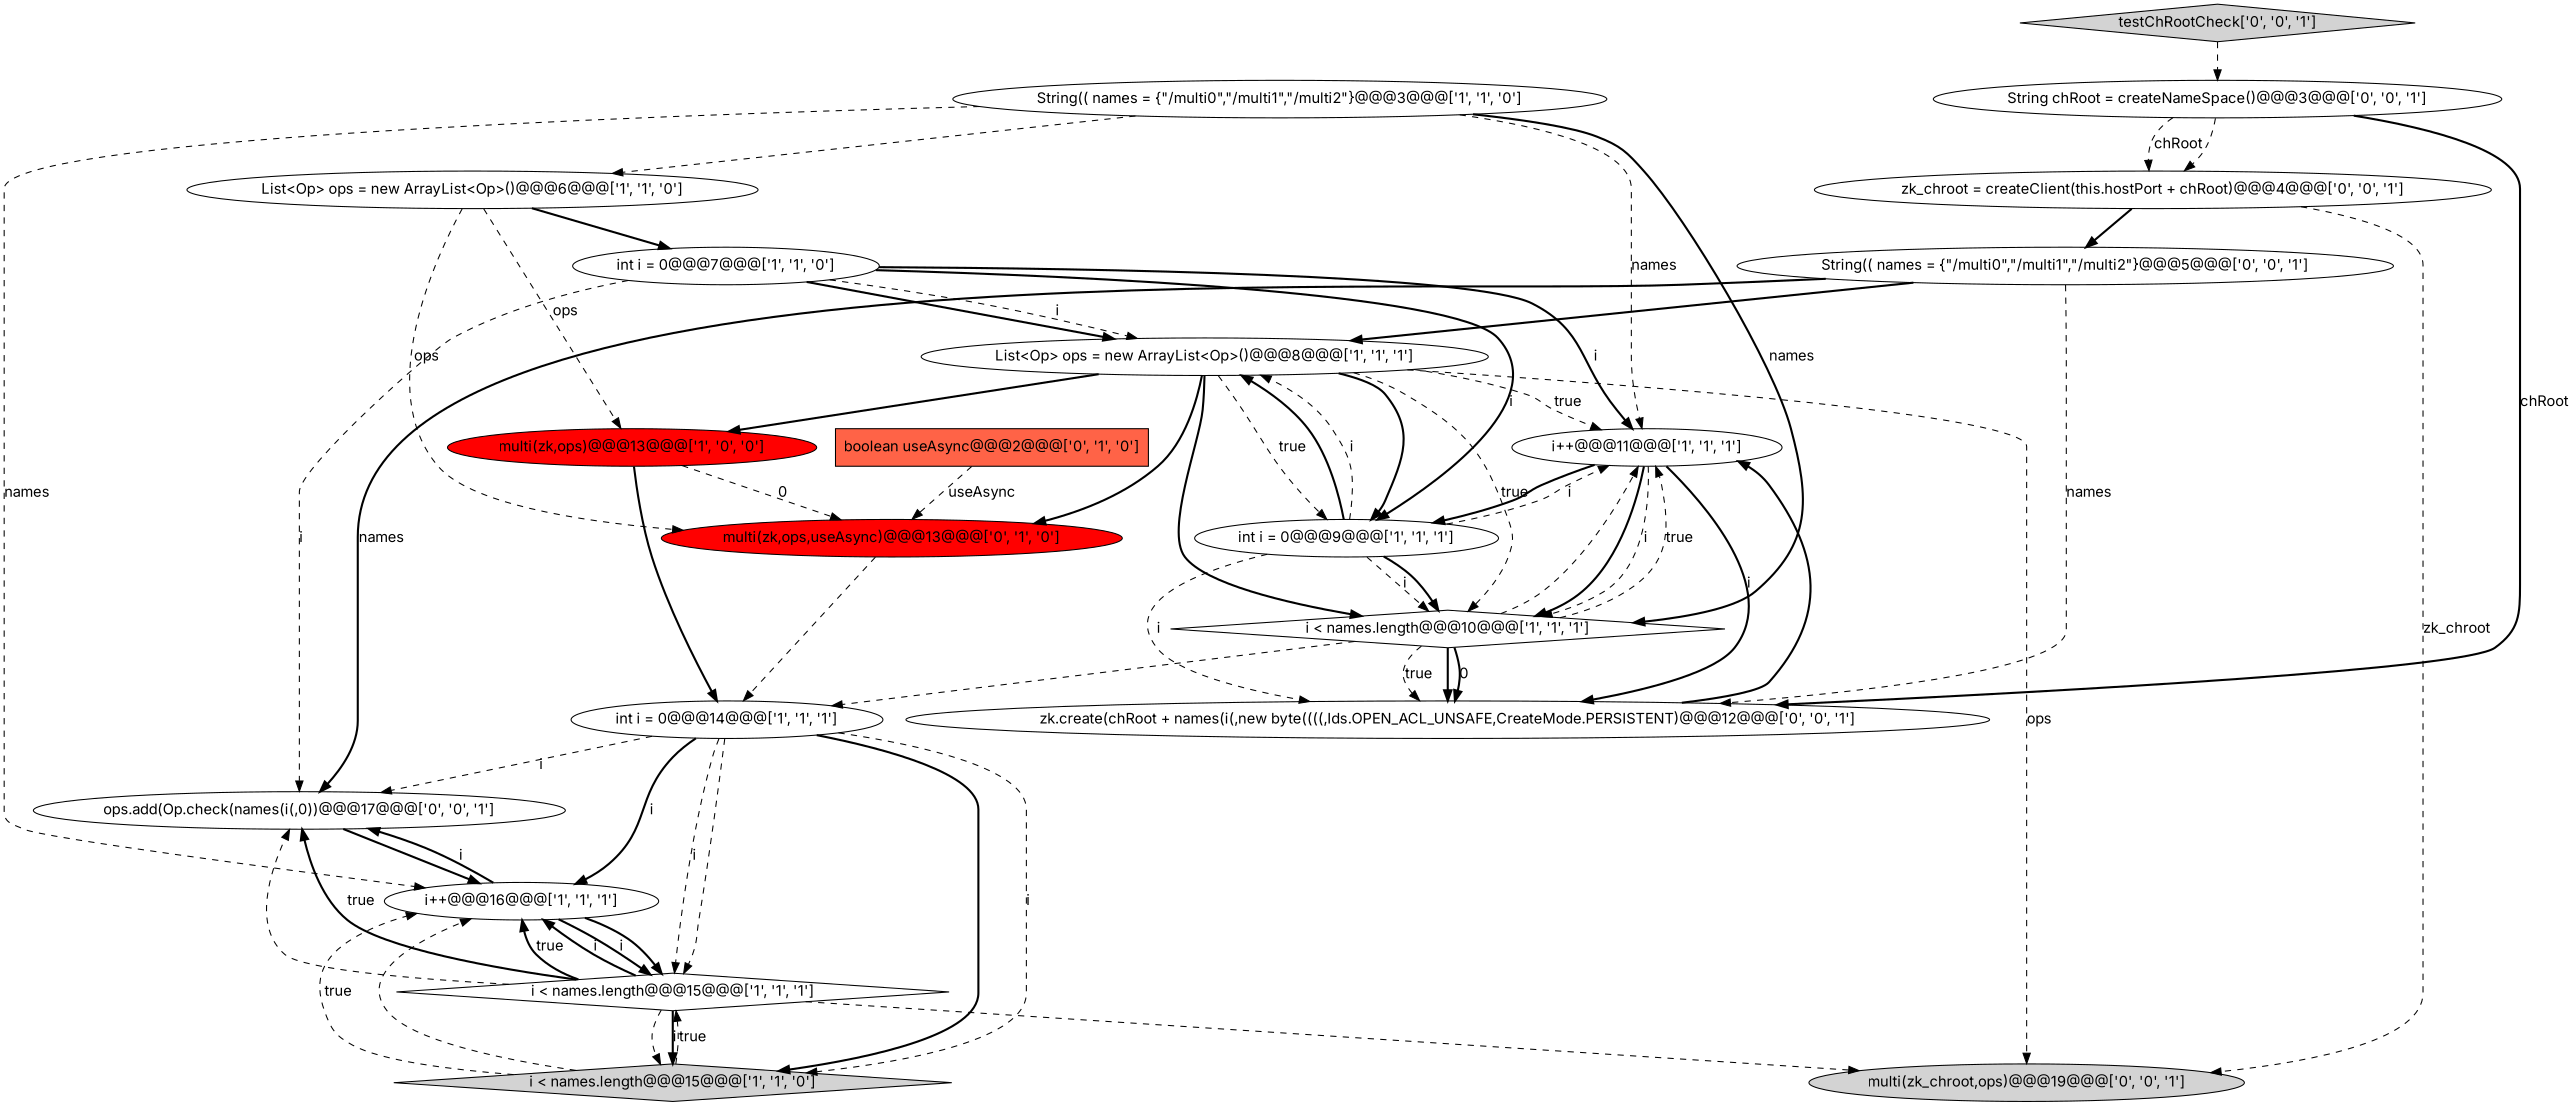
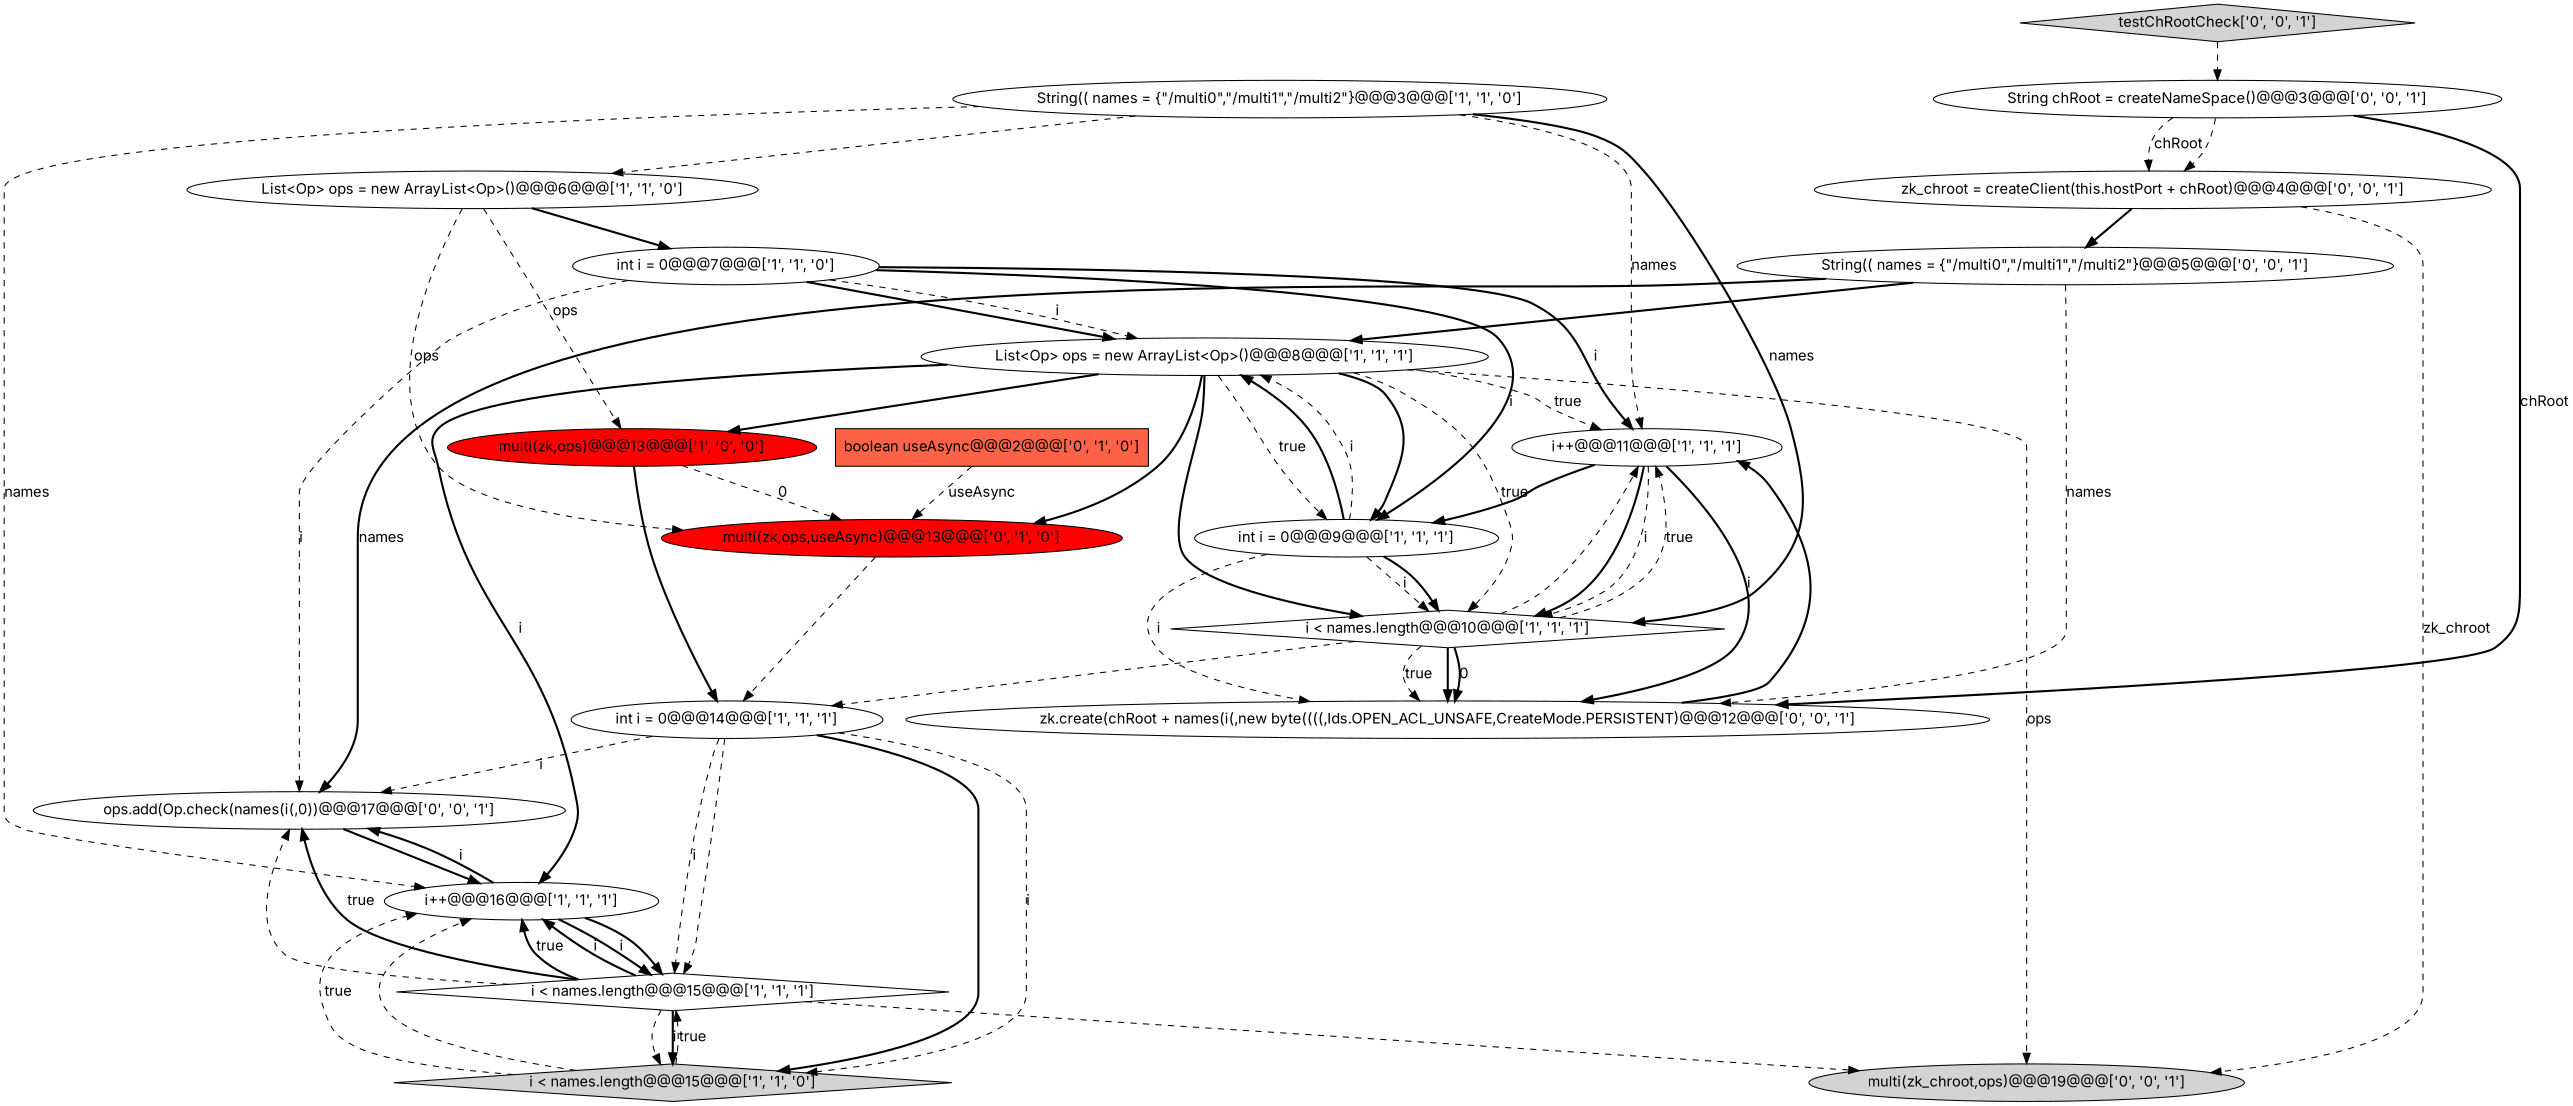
edge "int i = 0@@@9@@@['1', '1', '1']" -> "i++@@@11@@@['1', '1', '1']": removed, label "i"
edge "int i = 0@@@14@@@['1', '1', '1']" -> "i++@@@16@@@['1', '1', '1']": now "List<Op> ops = new ArrayList<Op>()@@@8@@@['1', '1', '1']" -> "i++@@@16@@@['1', '1', '1']"
